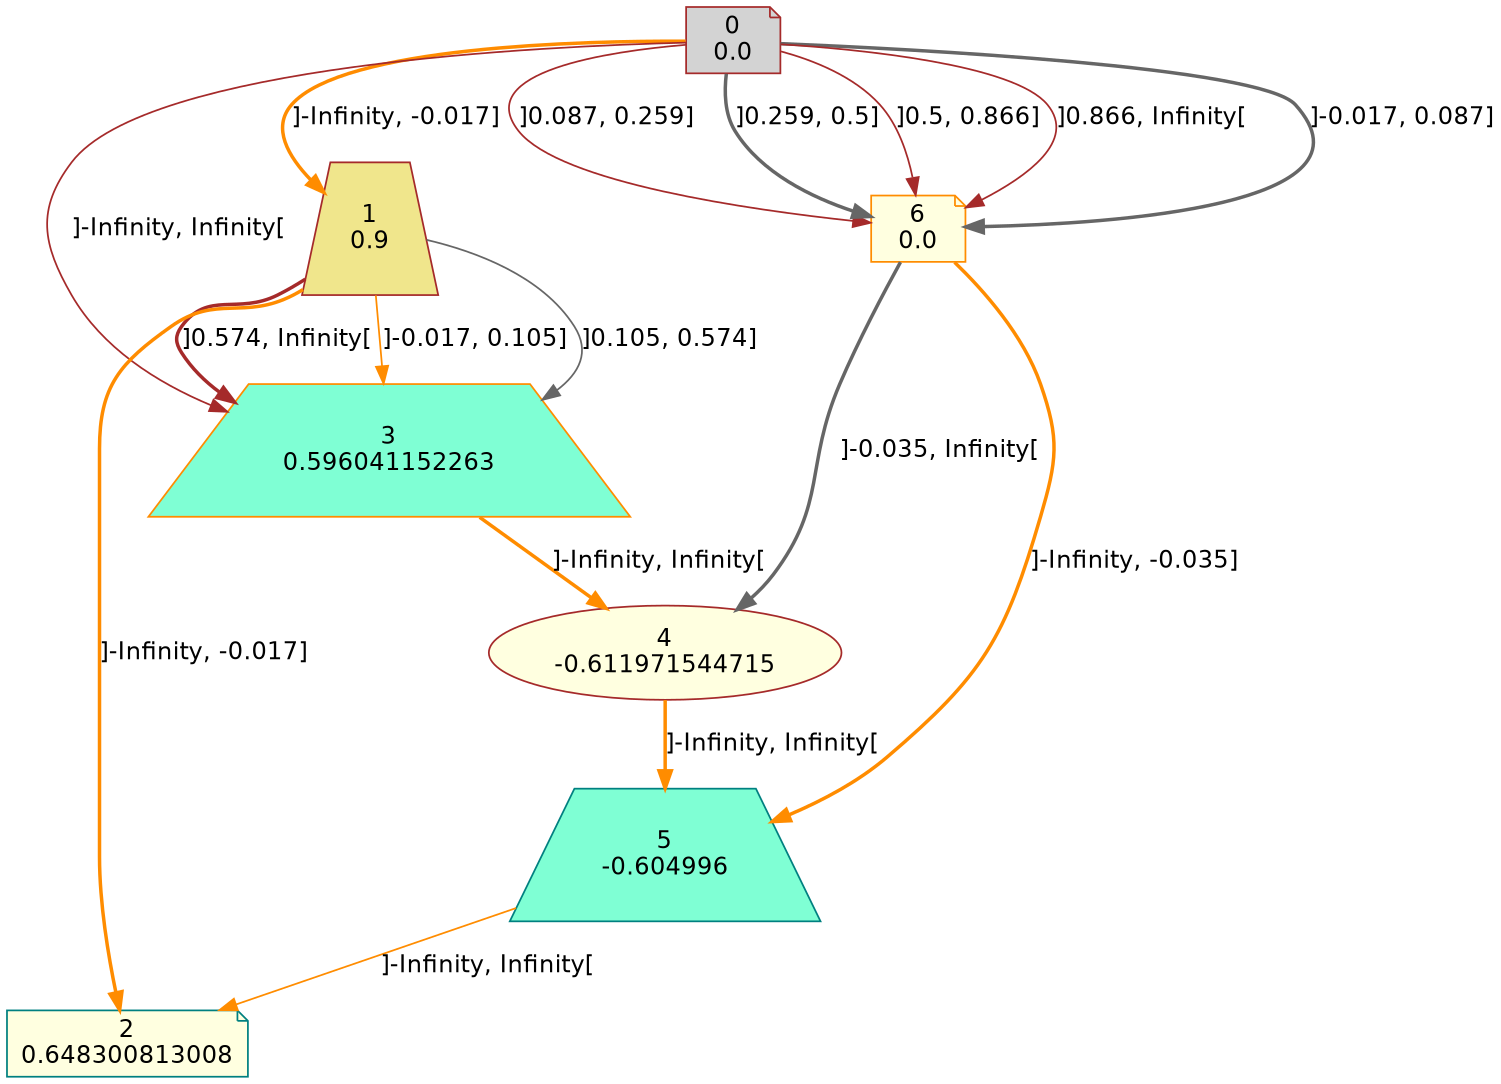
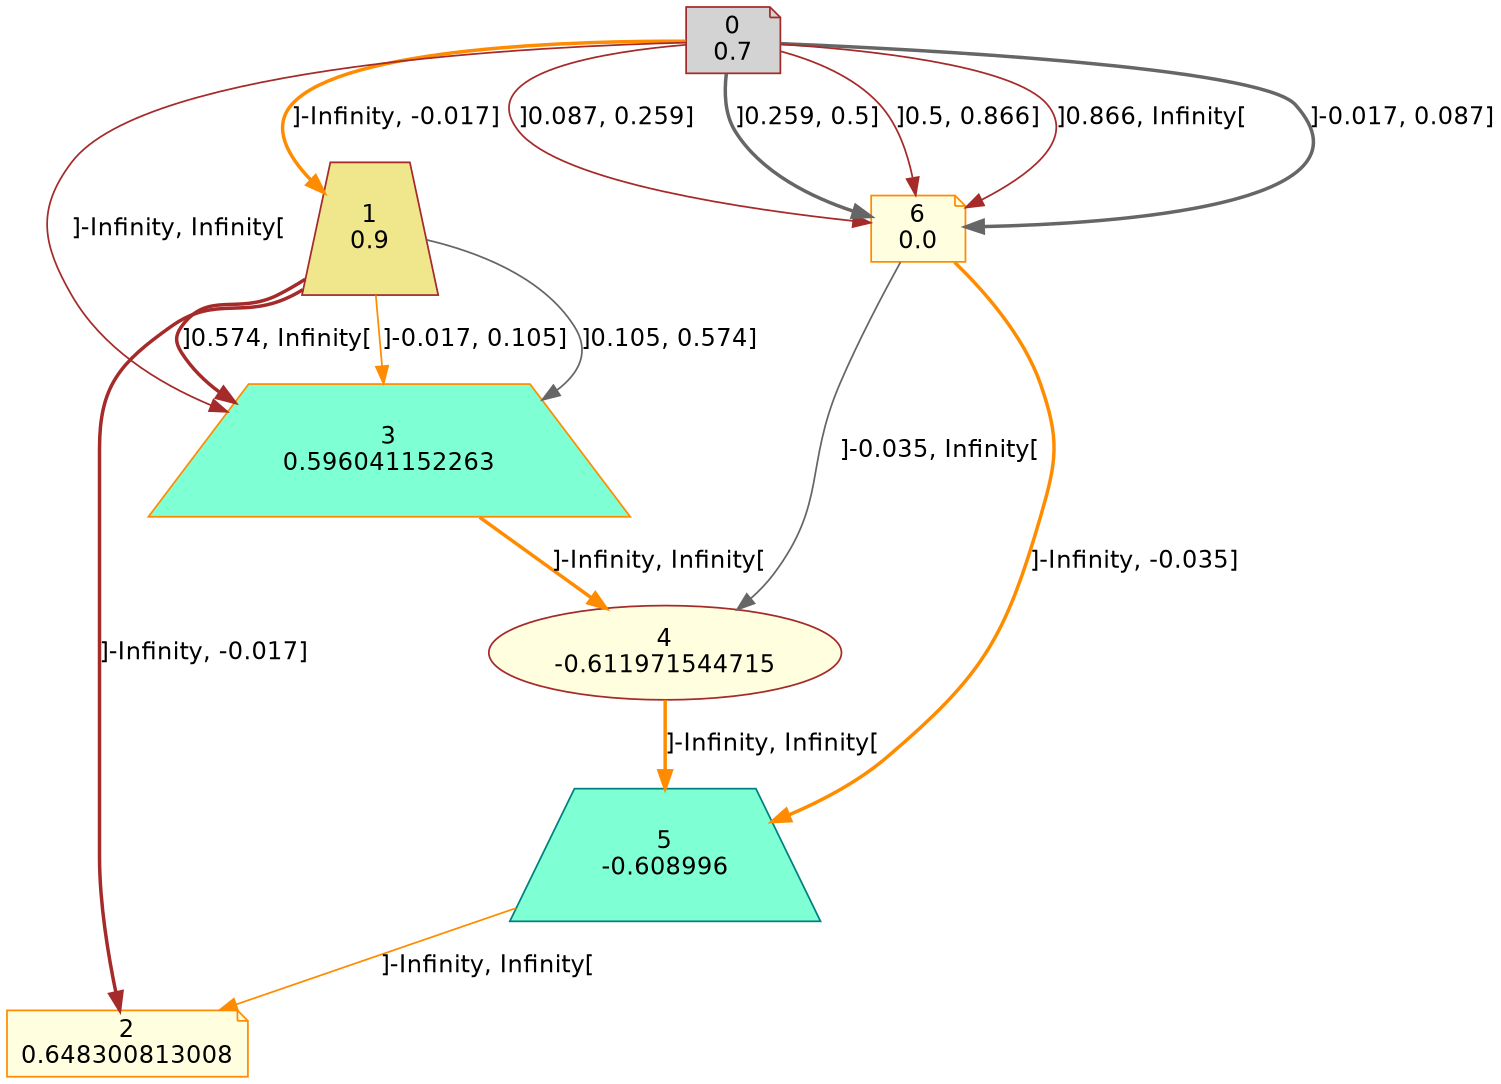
node "0 0.0": label "0 0.0" -> "0 0.7"
edge "6 0.0" -> "4 -0.611971544715": style bold -> solid
edge "1 0.9" -> "2 0.648300813008": color darkorange -> brown
node "5 -0.604996": label "5 -0.604996" -> "5 -0.608996"
node "2 0.648300813008": color teal -> darkorange
